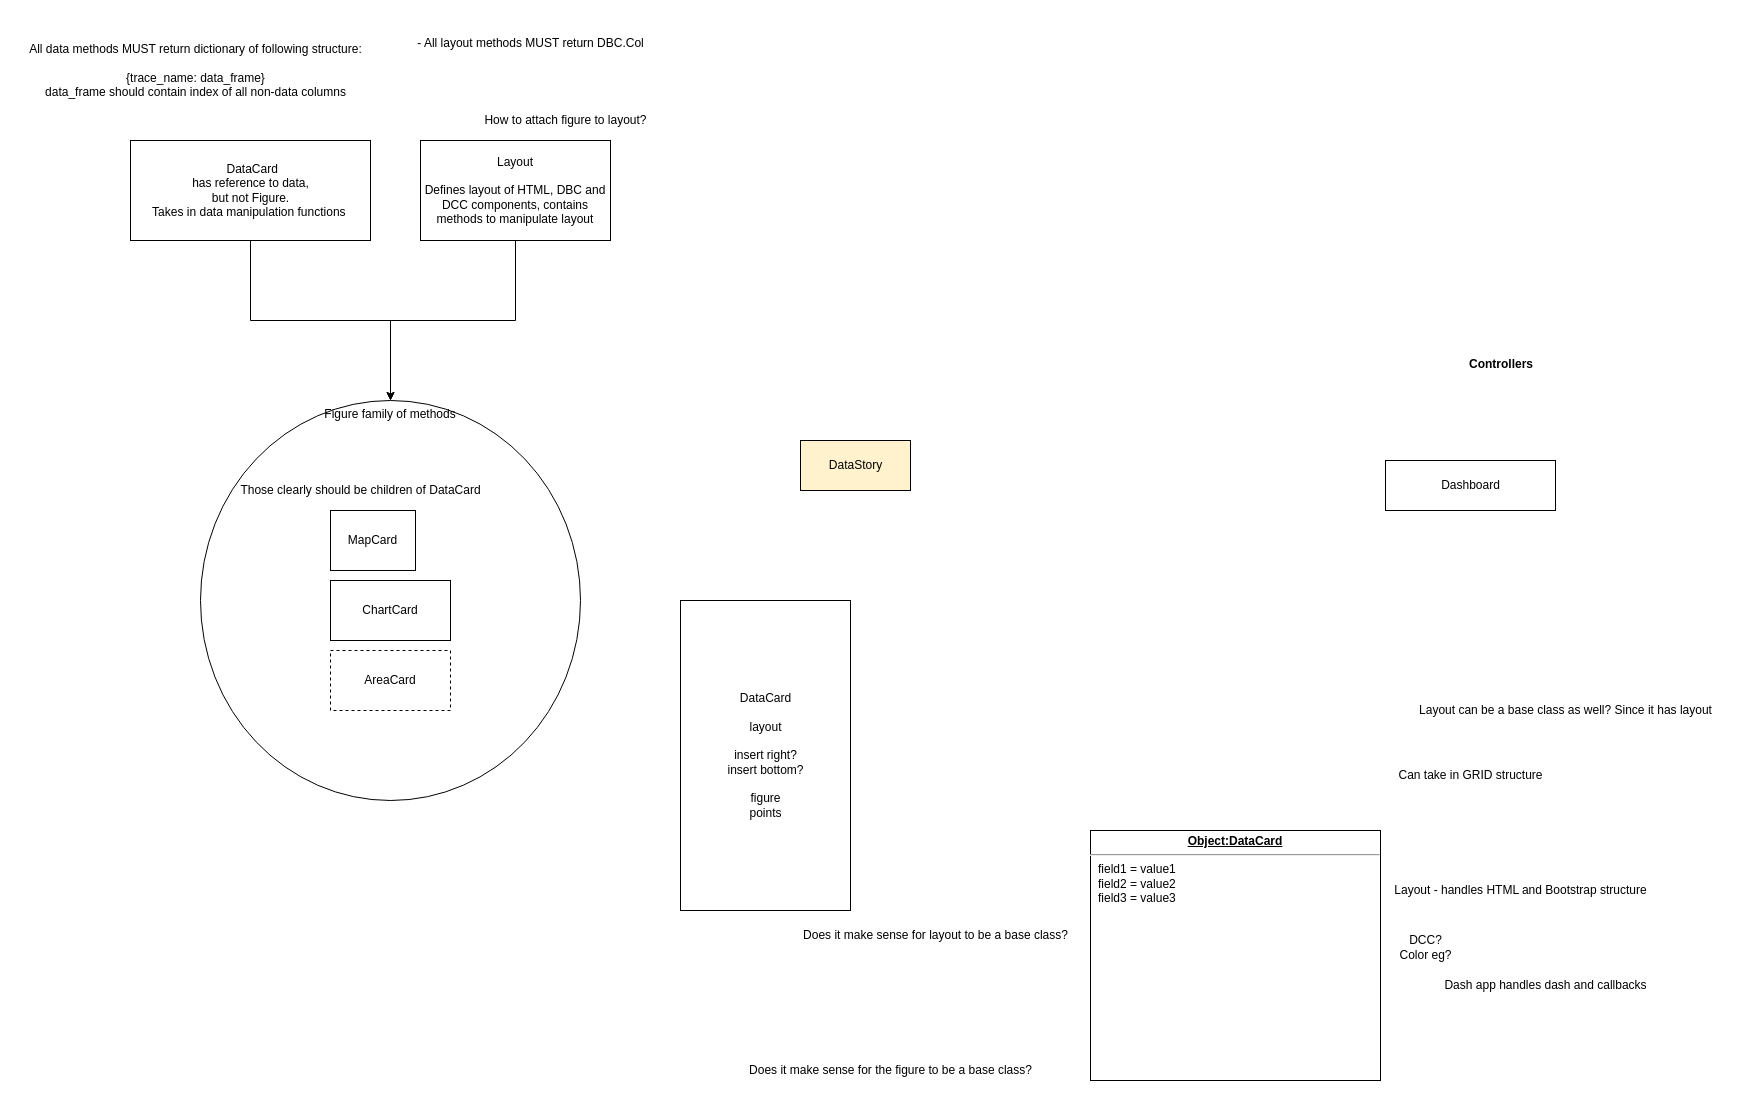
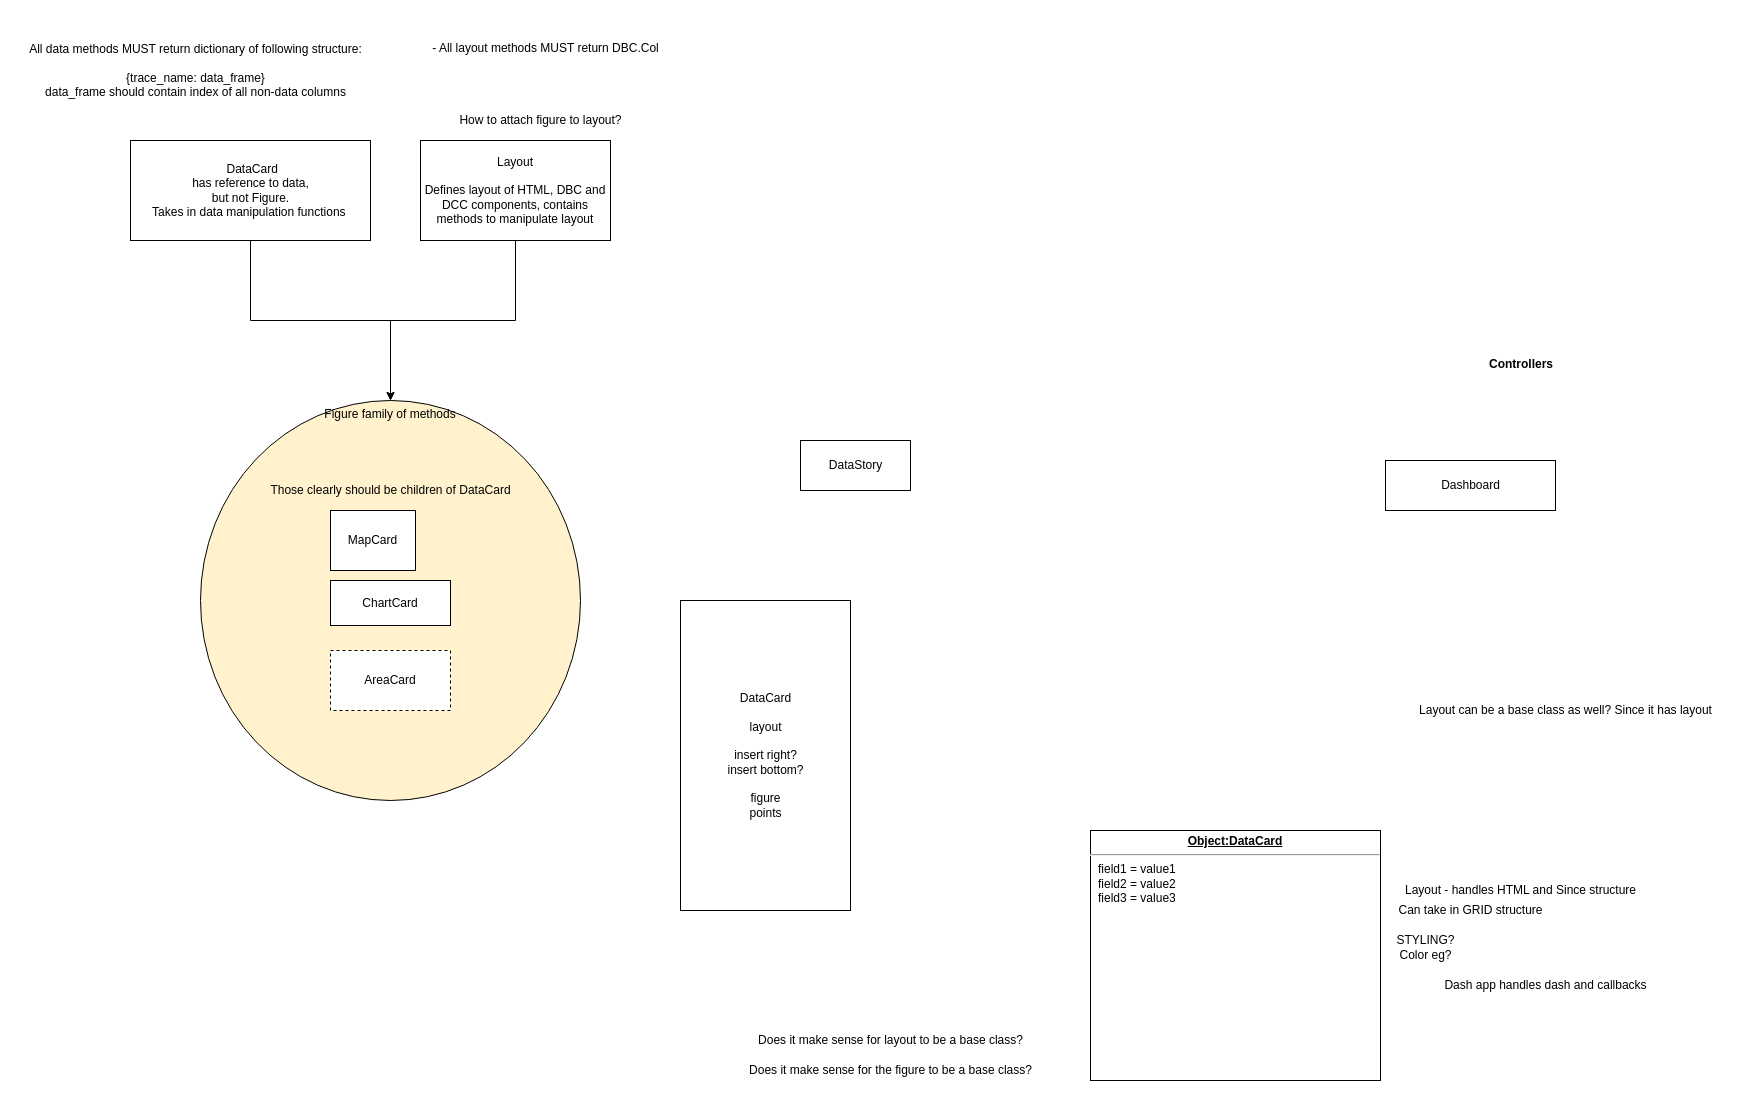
node "- All layout methods MUST return DBC.Col": moved (531, 36) -> (546, 41)
node "How to attach figure to layout?": moved (566, 121) -> (541, 121)
node "Controllers": moved (1502, 364) -> (1522, 364)
node "Figure family of methods": fillcolor #ffffff -> #fff2cc
node "DataStory": fillcolor #fff2cc -> #ffffff
node "Those clearly should be children of DataCard": moved (361, 491) -> (391, 491)
node "ChartCard": size 120x60 -> 120x45
node "Can take in GRID structure": moved (1471, 776) -> (1471, 911)
node "Layout - handles HTML and Bootstrap structure": label "Layout - handles HTML and Bootstrap structure" -> "Layout - handles HTML and Since structure"
node "Does it make sense for layout to be a base class?": moved (936, 936) -> (891, 1041)
node "DCC?": label "DCC?" -> "STYLING?"
